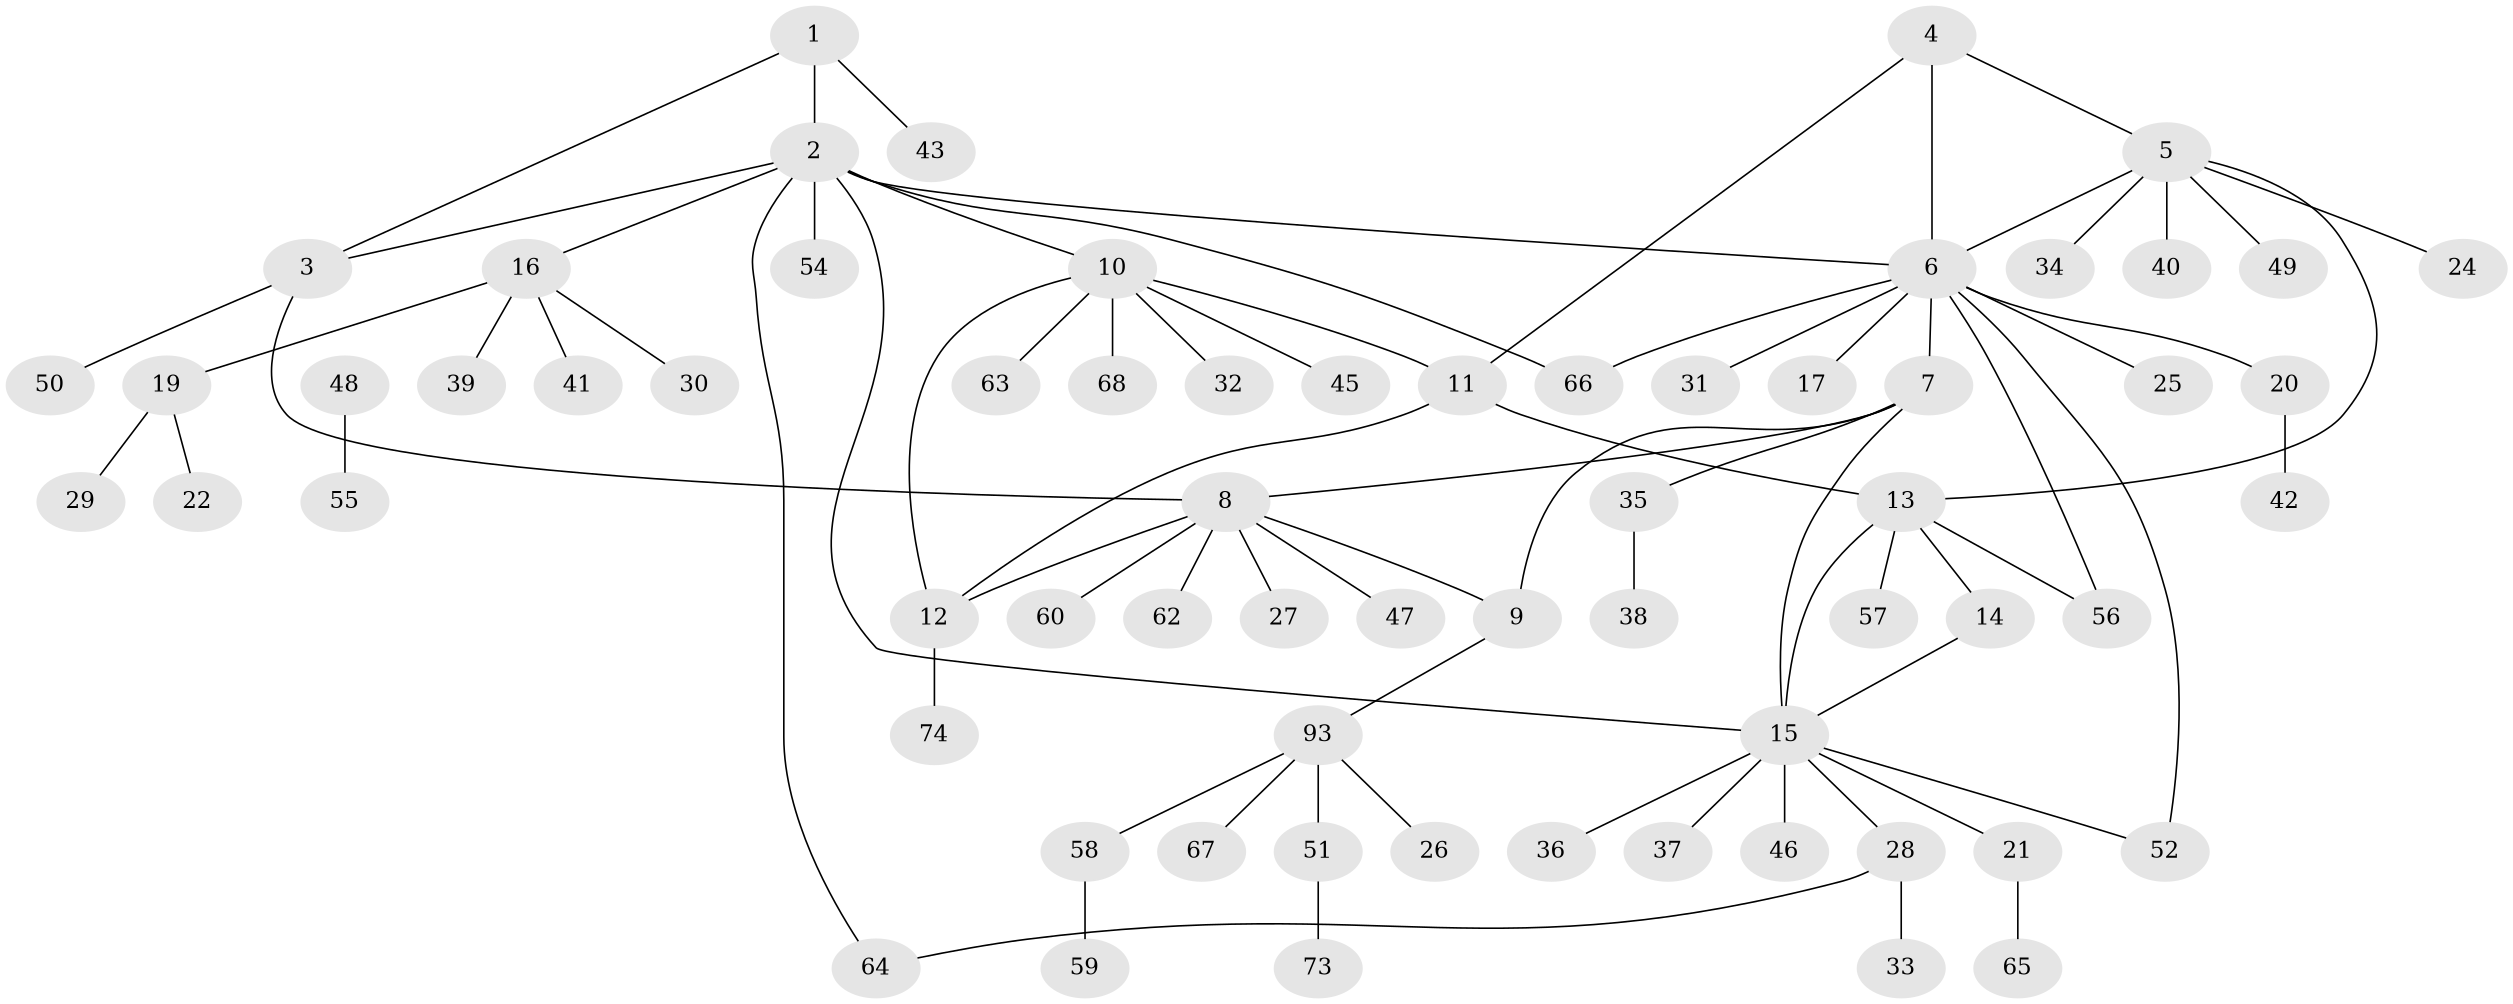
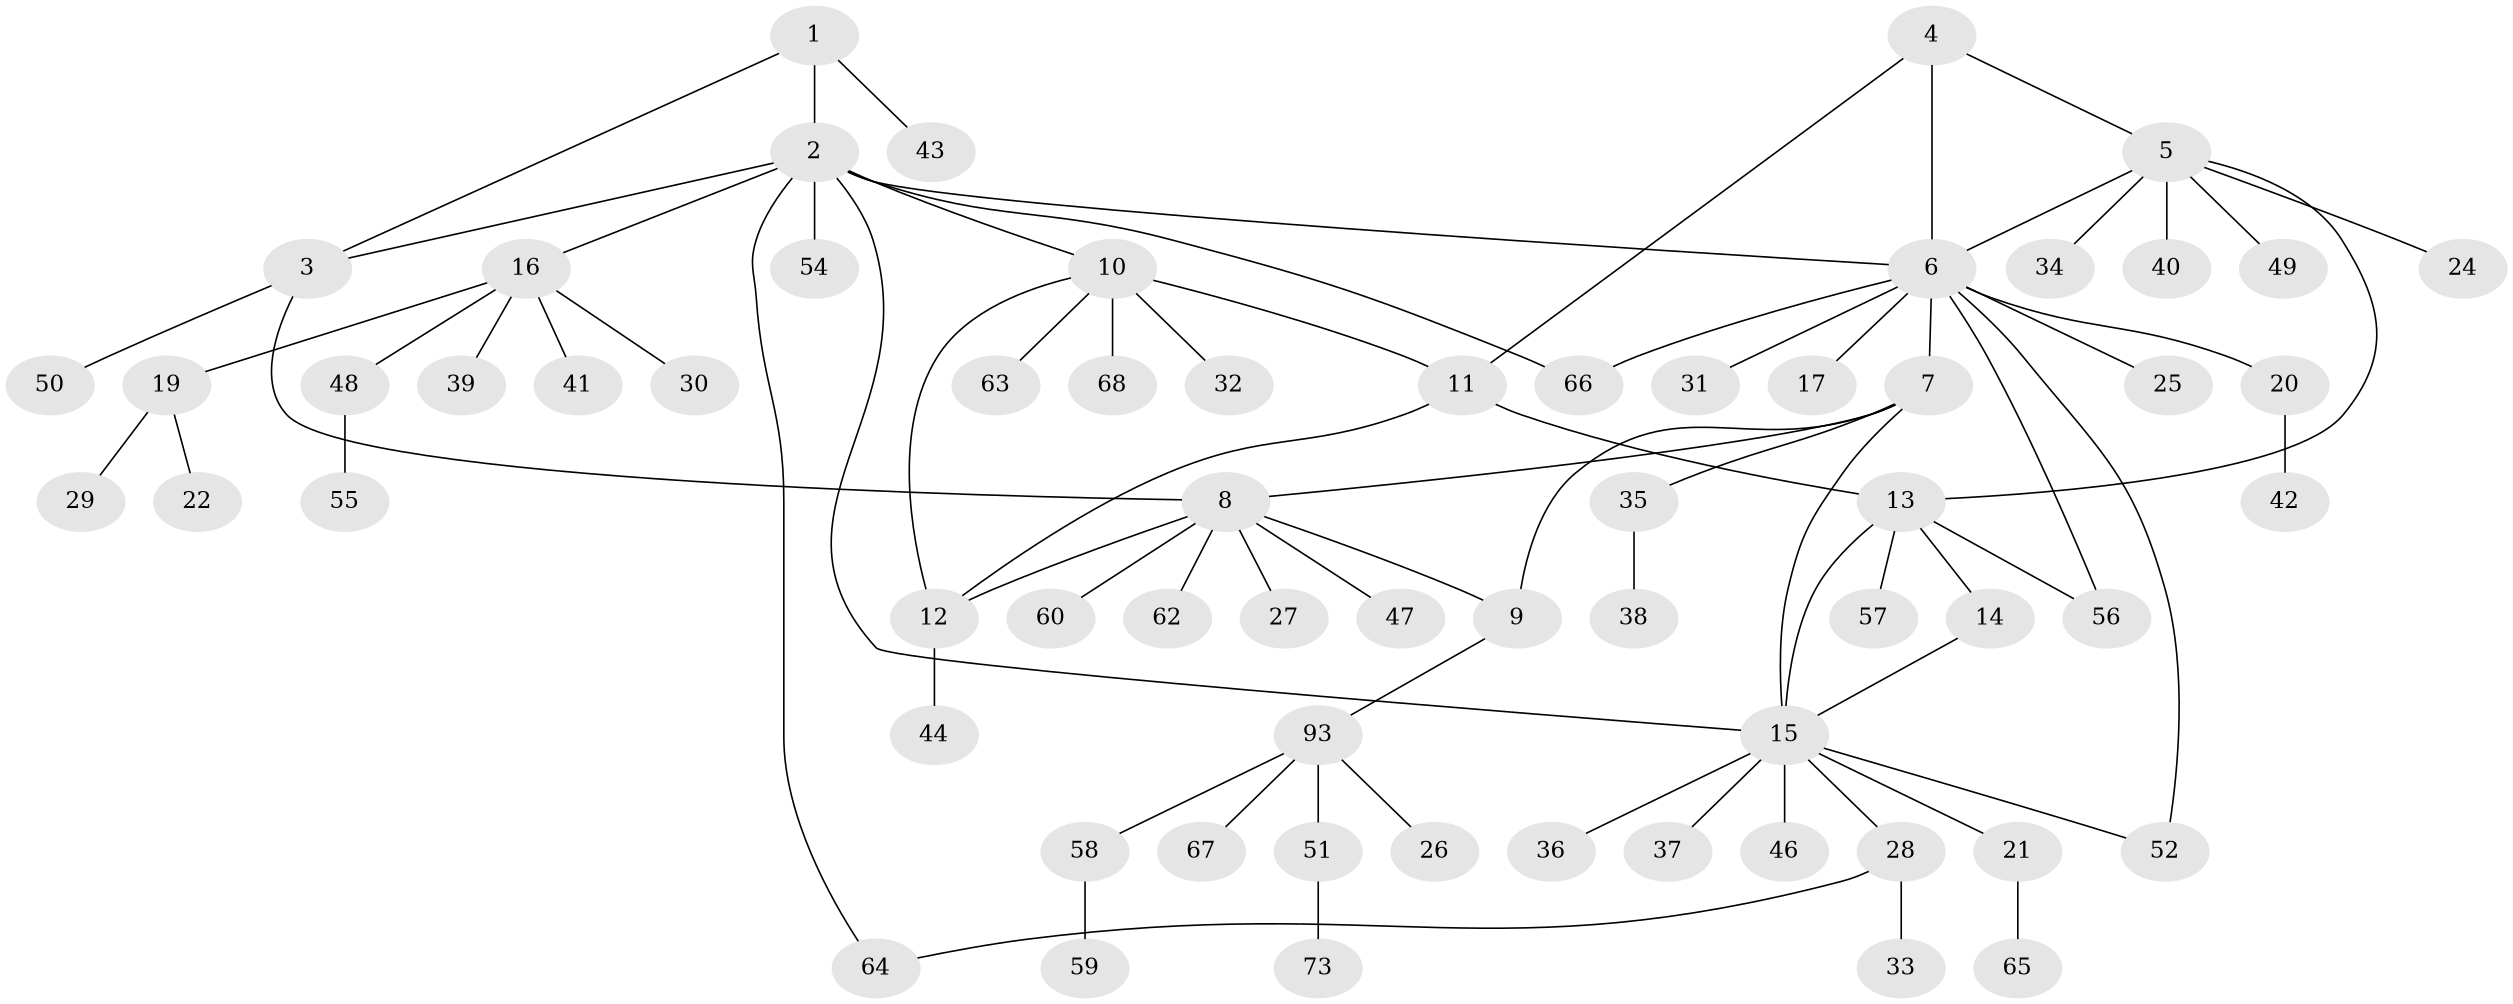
edge "16" -- "48": added
node "45": removed
node "74": label "74" -> "44"
